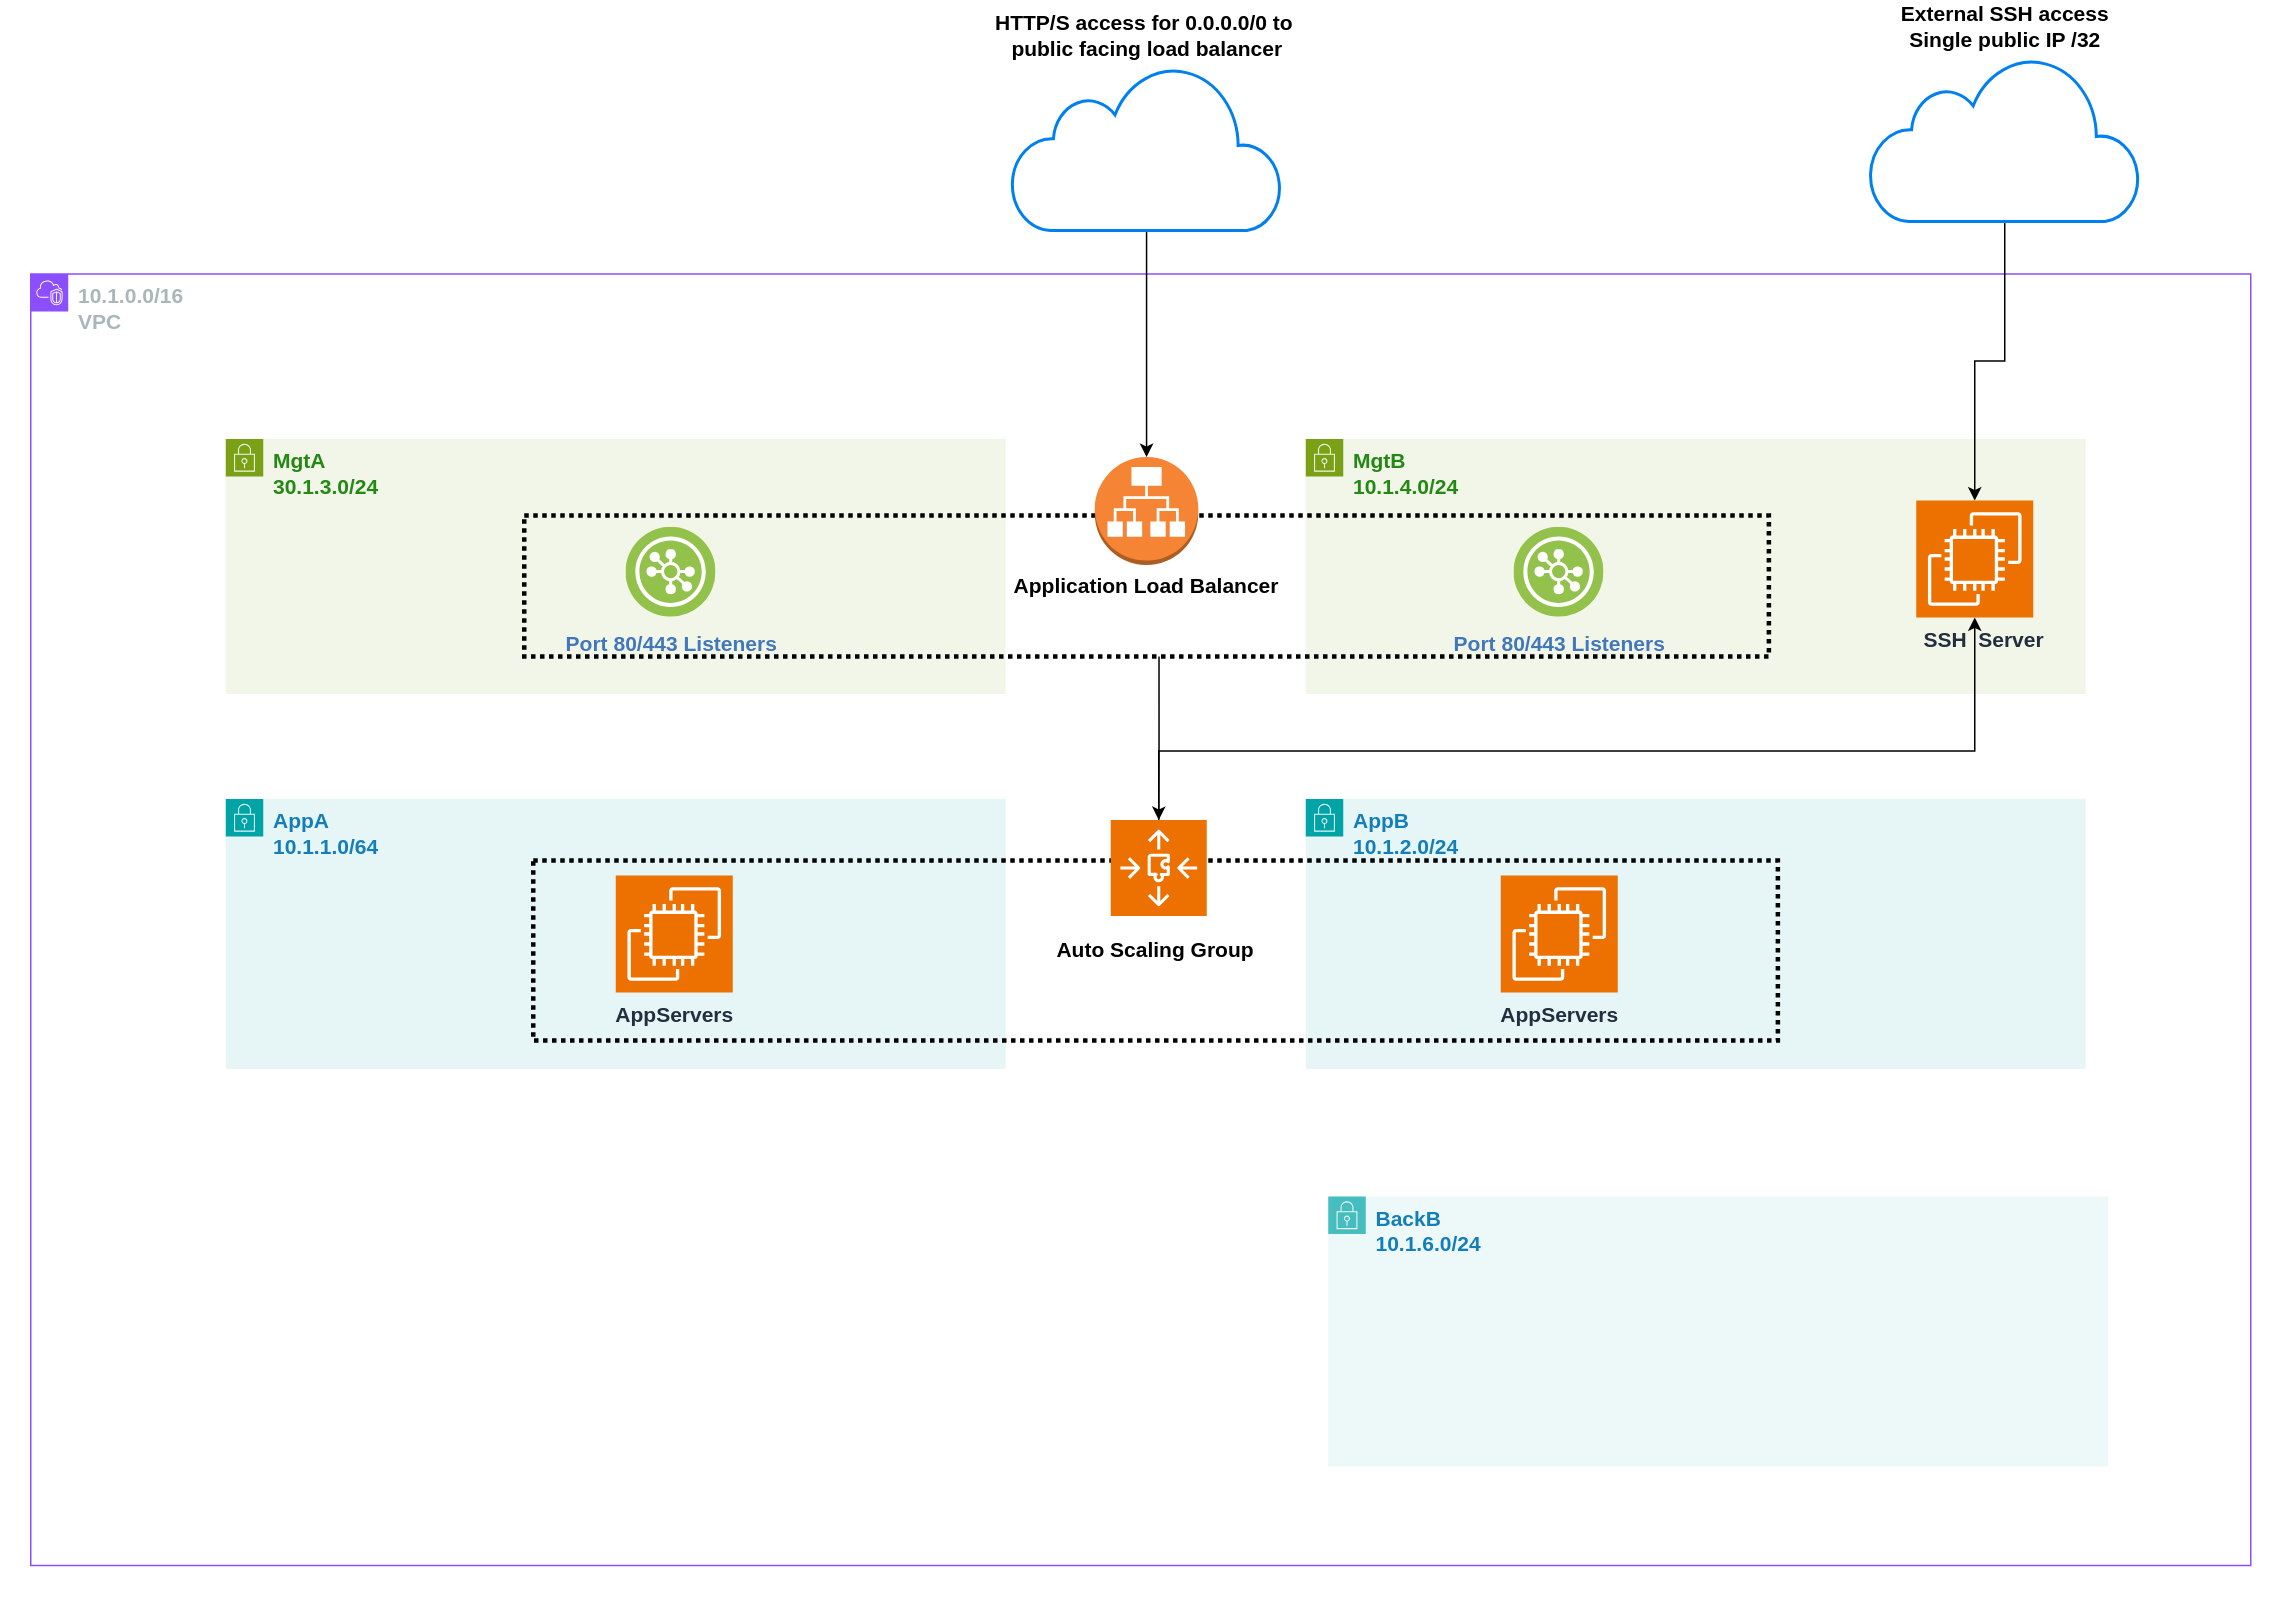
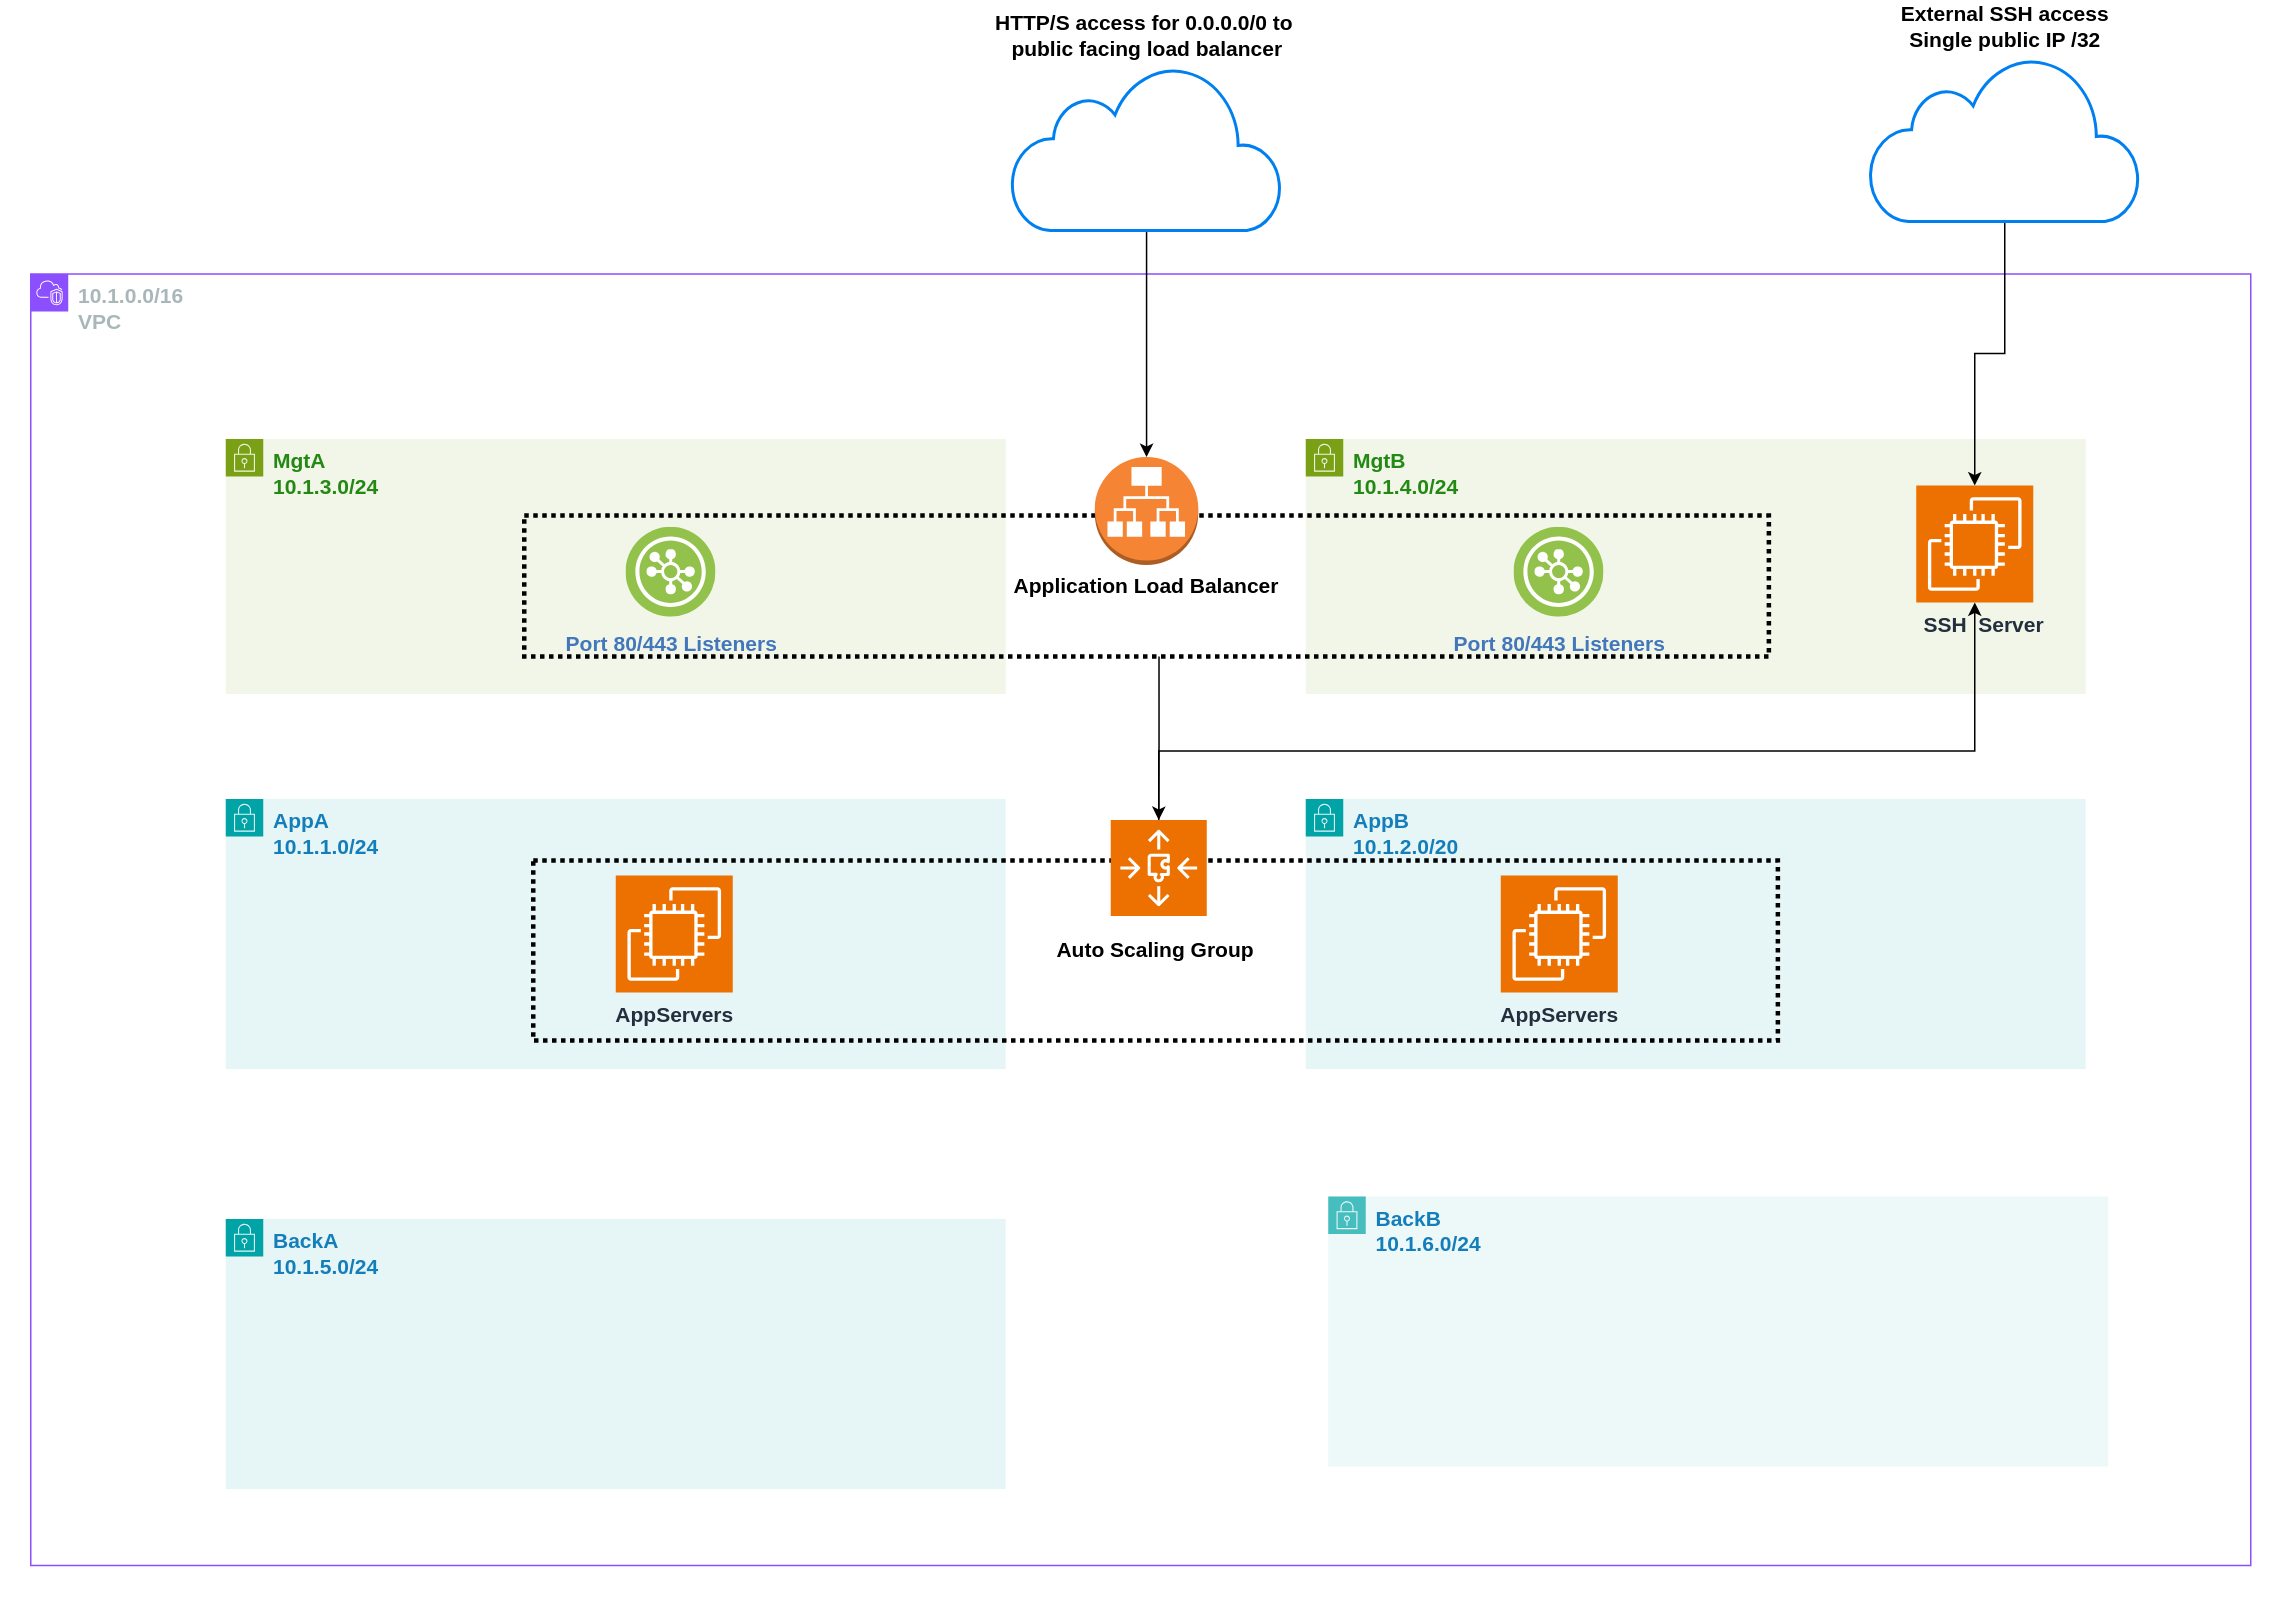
node "MgtA 30.1.3.0/24": label "MgtA 30.1.3.0/24" -> "MgtA 10.1.3.0/24"
node "SSH Server": moved (1975, 559) -> (1975, 544)
node "AppA 10.1.1.0/64": label "AppA 10.1.1.0/64" -> "AppA 10.1.1.0/24"
node "AppB 10.1.2.0/24": label "AppB 10.1.2.0/24" -> "AppB 10.1.2.0/20"
node "BackA 10.1.5.0/24": added
